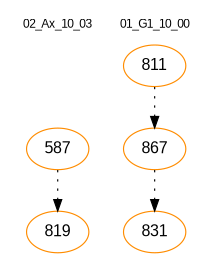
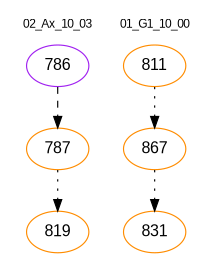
node "786": added
node "587": label "587" -> "787"
